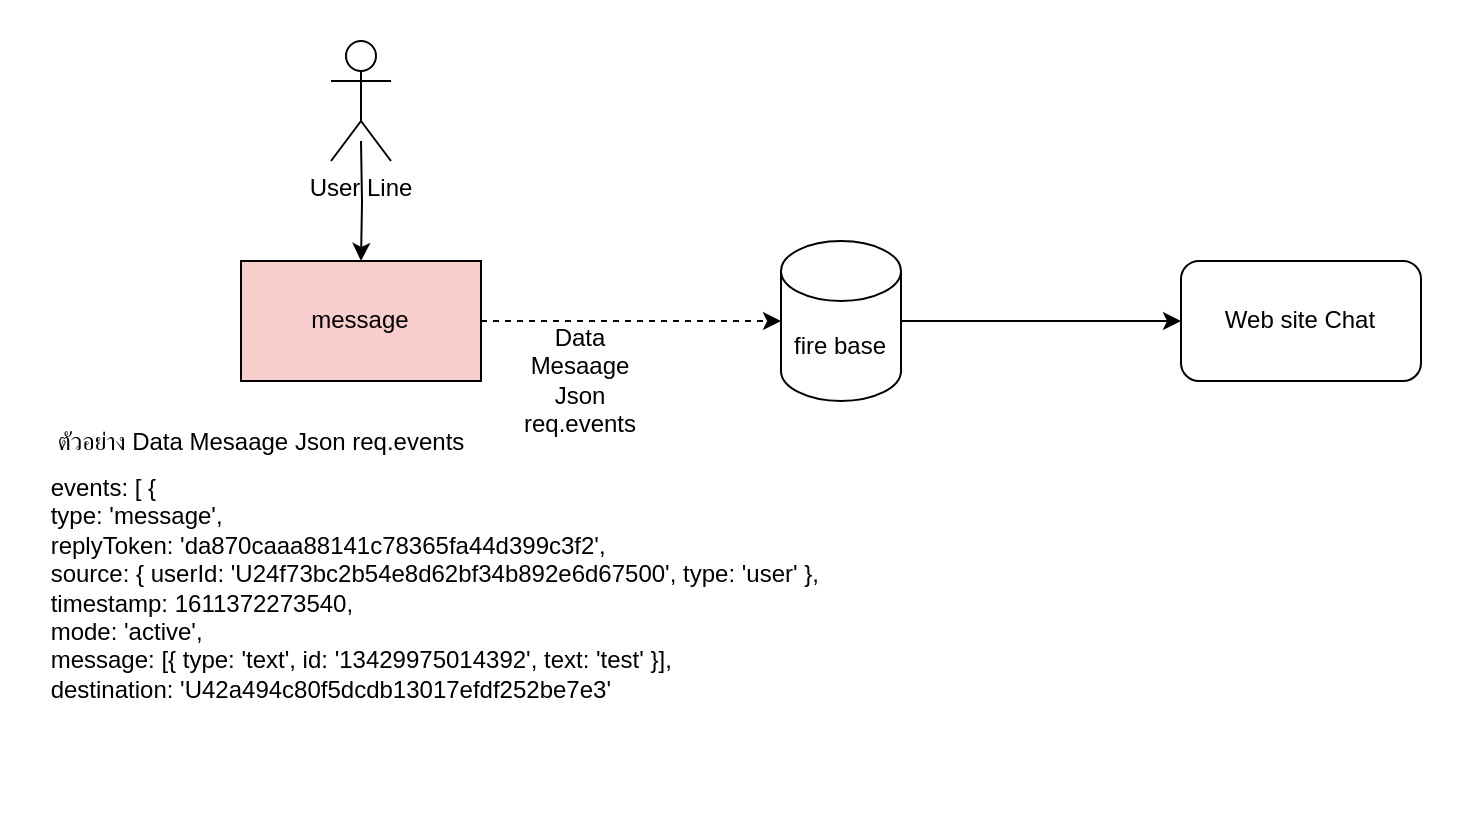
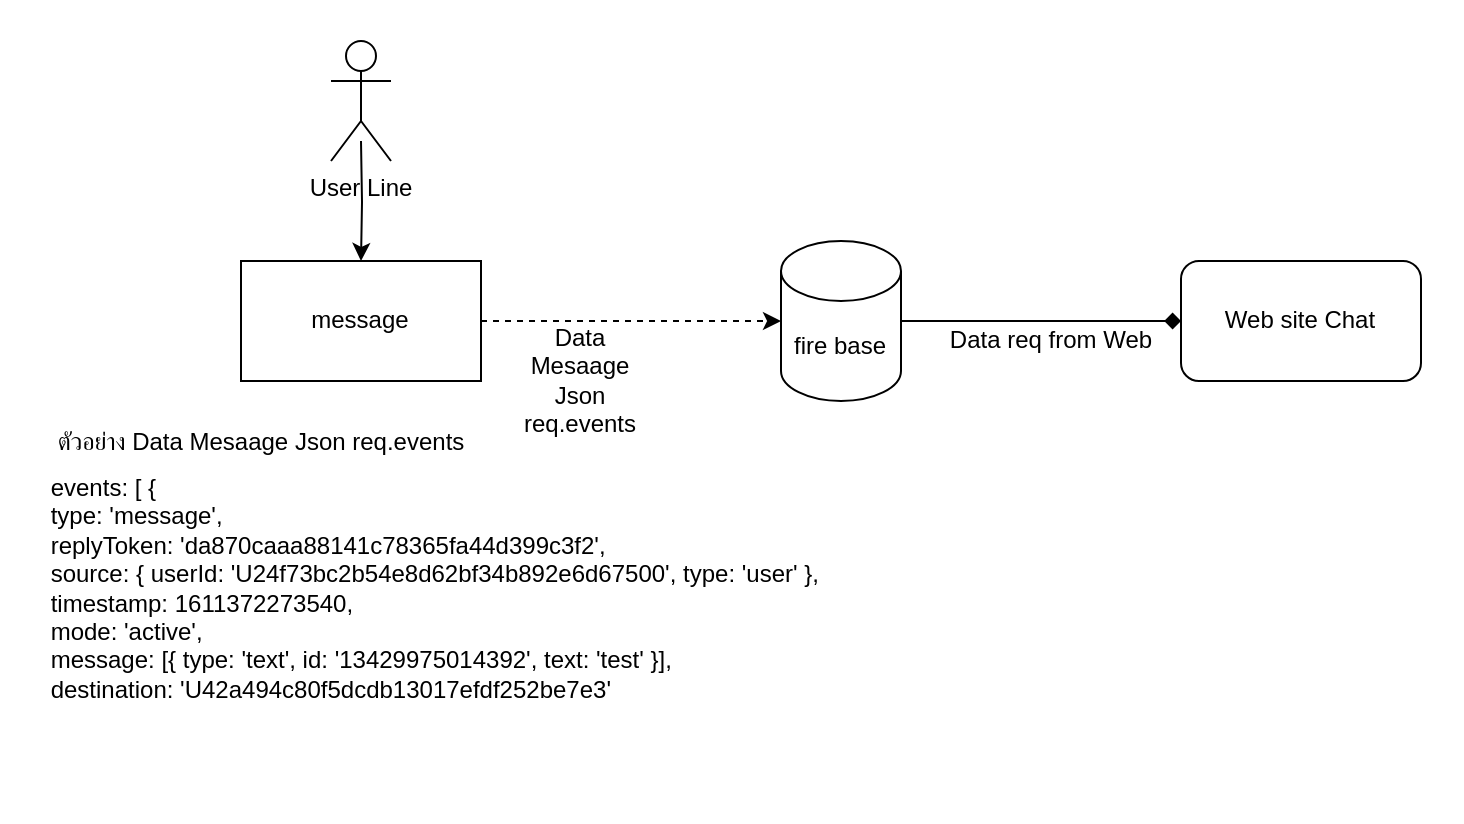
node "message": fillcolor #f8cecc -> #ffffff
edge "fire base" -> "Web site Chat": arrowhead classic -> diamond
node "Data req from Web": added
